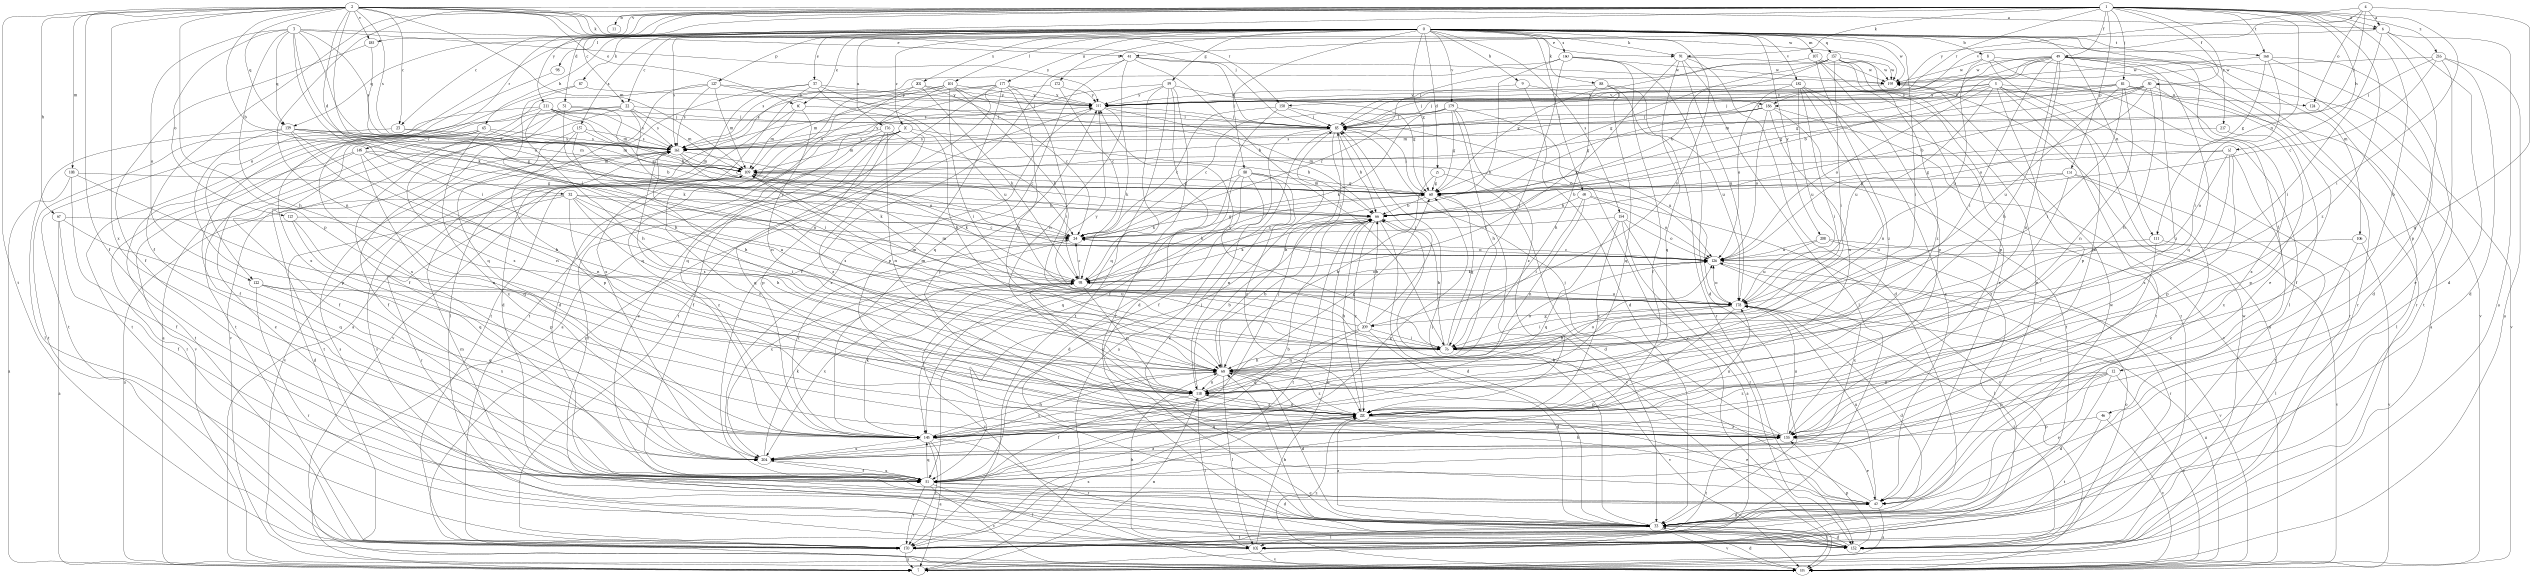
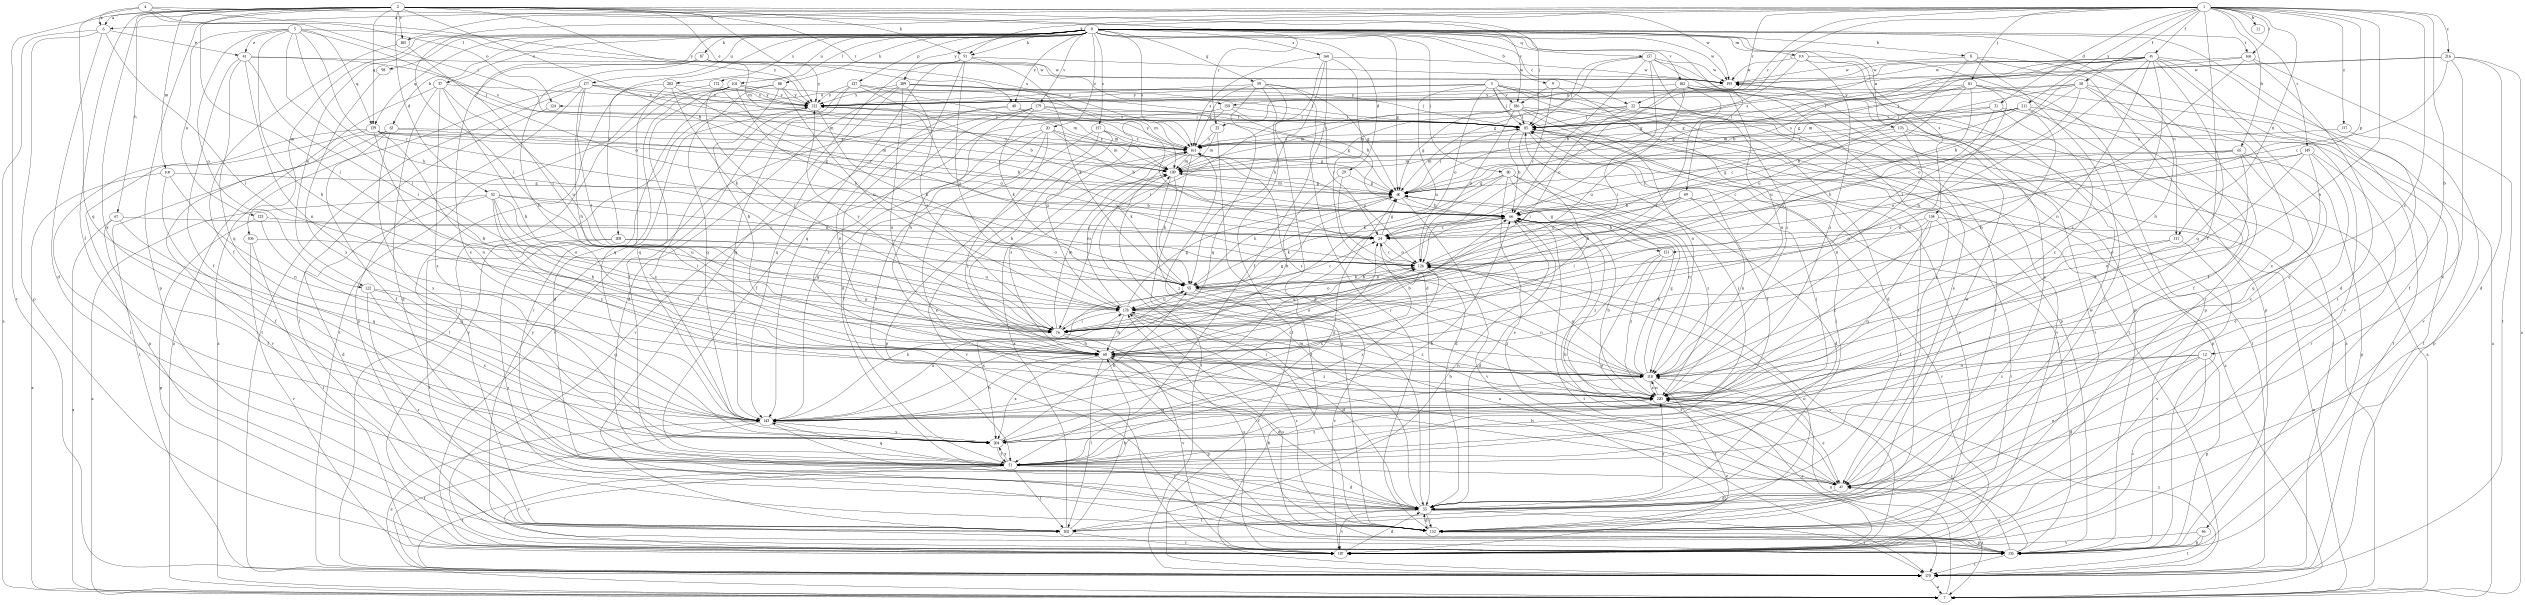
edge "87" -> "195": added, label "w"
edge "131" -> "66": reversed
edge "178" -> "209": now "178" -> "60"
edge "220" -> "135": reversed
